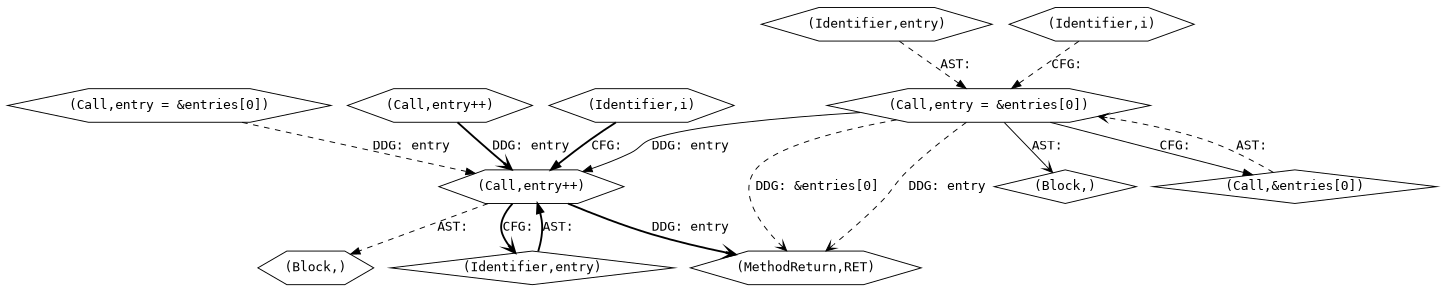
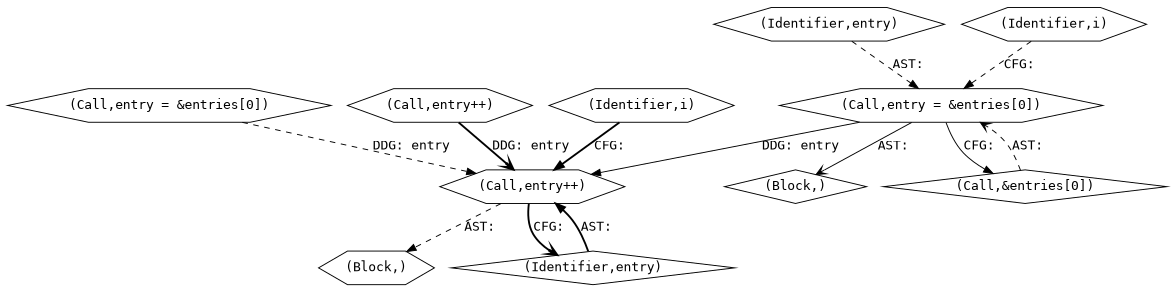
node "(MethodReturn,RET)": removed
